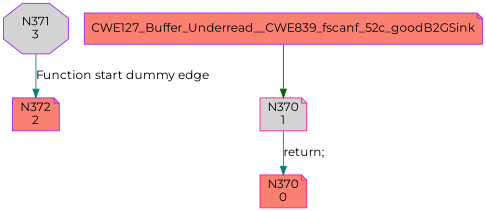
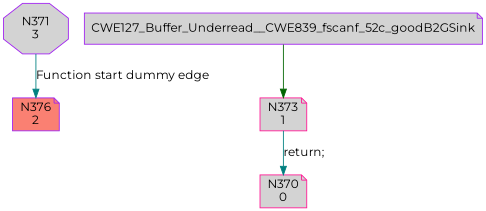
node "CWE127_Buffer_Underread__CWE839_fscanf_52c_goodB2GSink": fillcolor salmon -> lightgrey
node "N372 2": label "N372 2" -> "N376 2"
node "N370 1": label "N370 1" -> "N373 1"
node "N370 0": fillcolor salmon -> lightgrey
